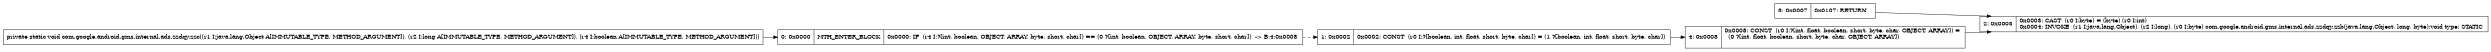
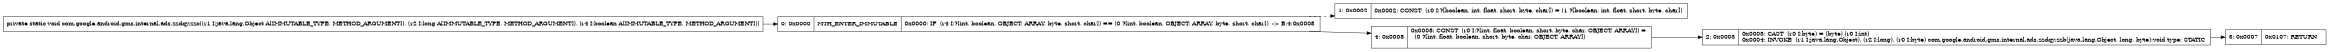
edge "3: 0x0007" -> "2: 0x0003": reversed
node "0: 0x0000": text "MTH_ENTER_BLOCK" -> "MTH_ENTER_IMMUTABLE"
edge "1: 0x0002" -> "4: 0x0008": now "0: 0x0000" -> "4: 0x0008"
